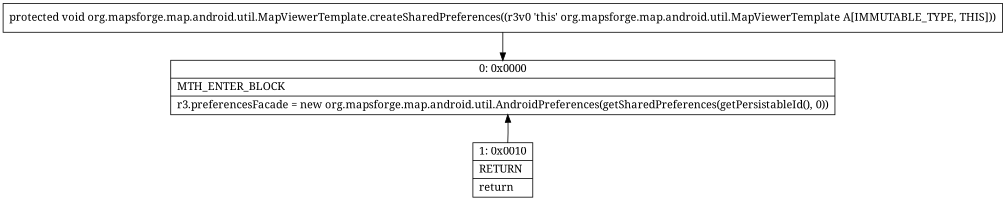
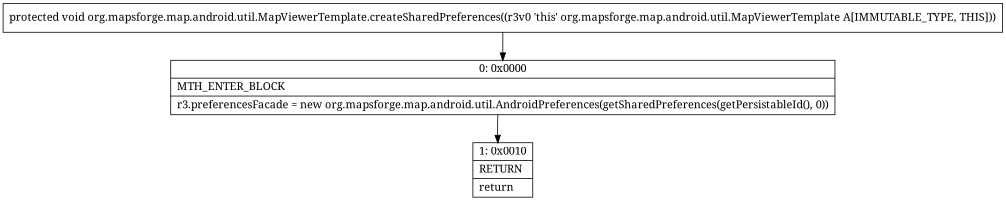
edge "1: 0x0010" -> "0: 0x0000": reversed
